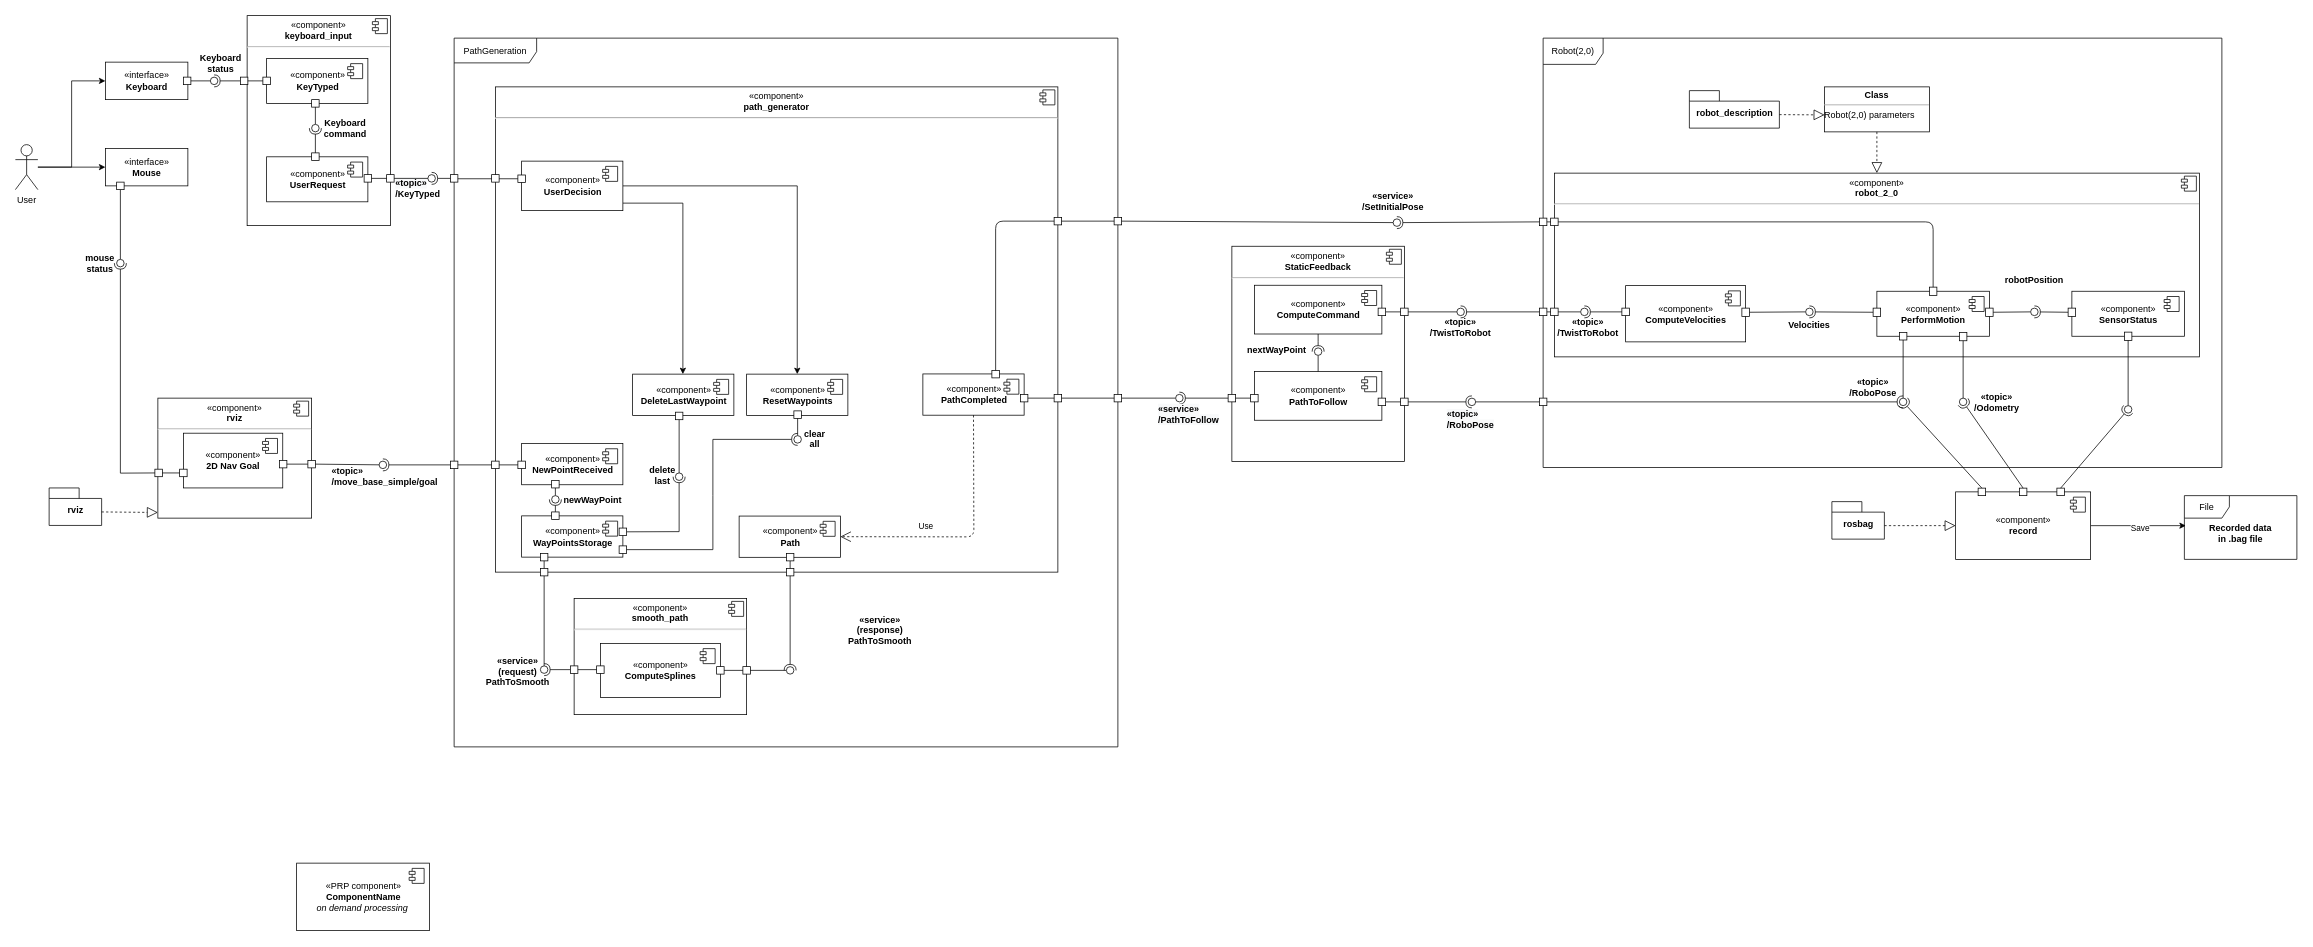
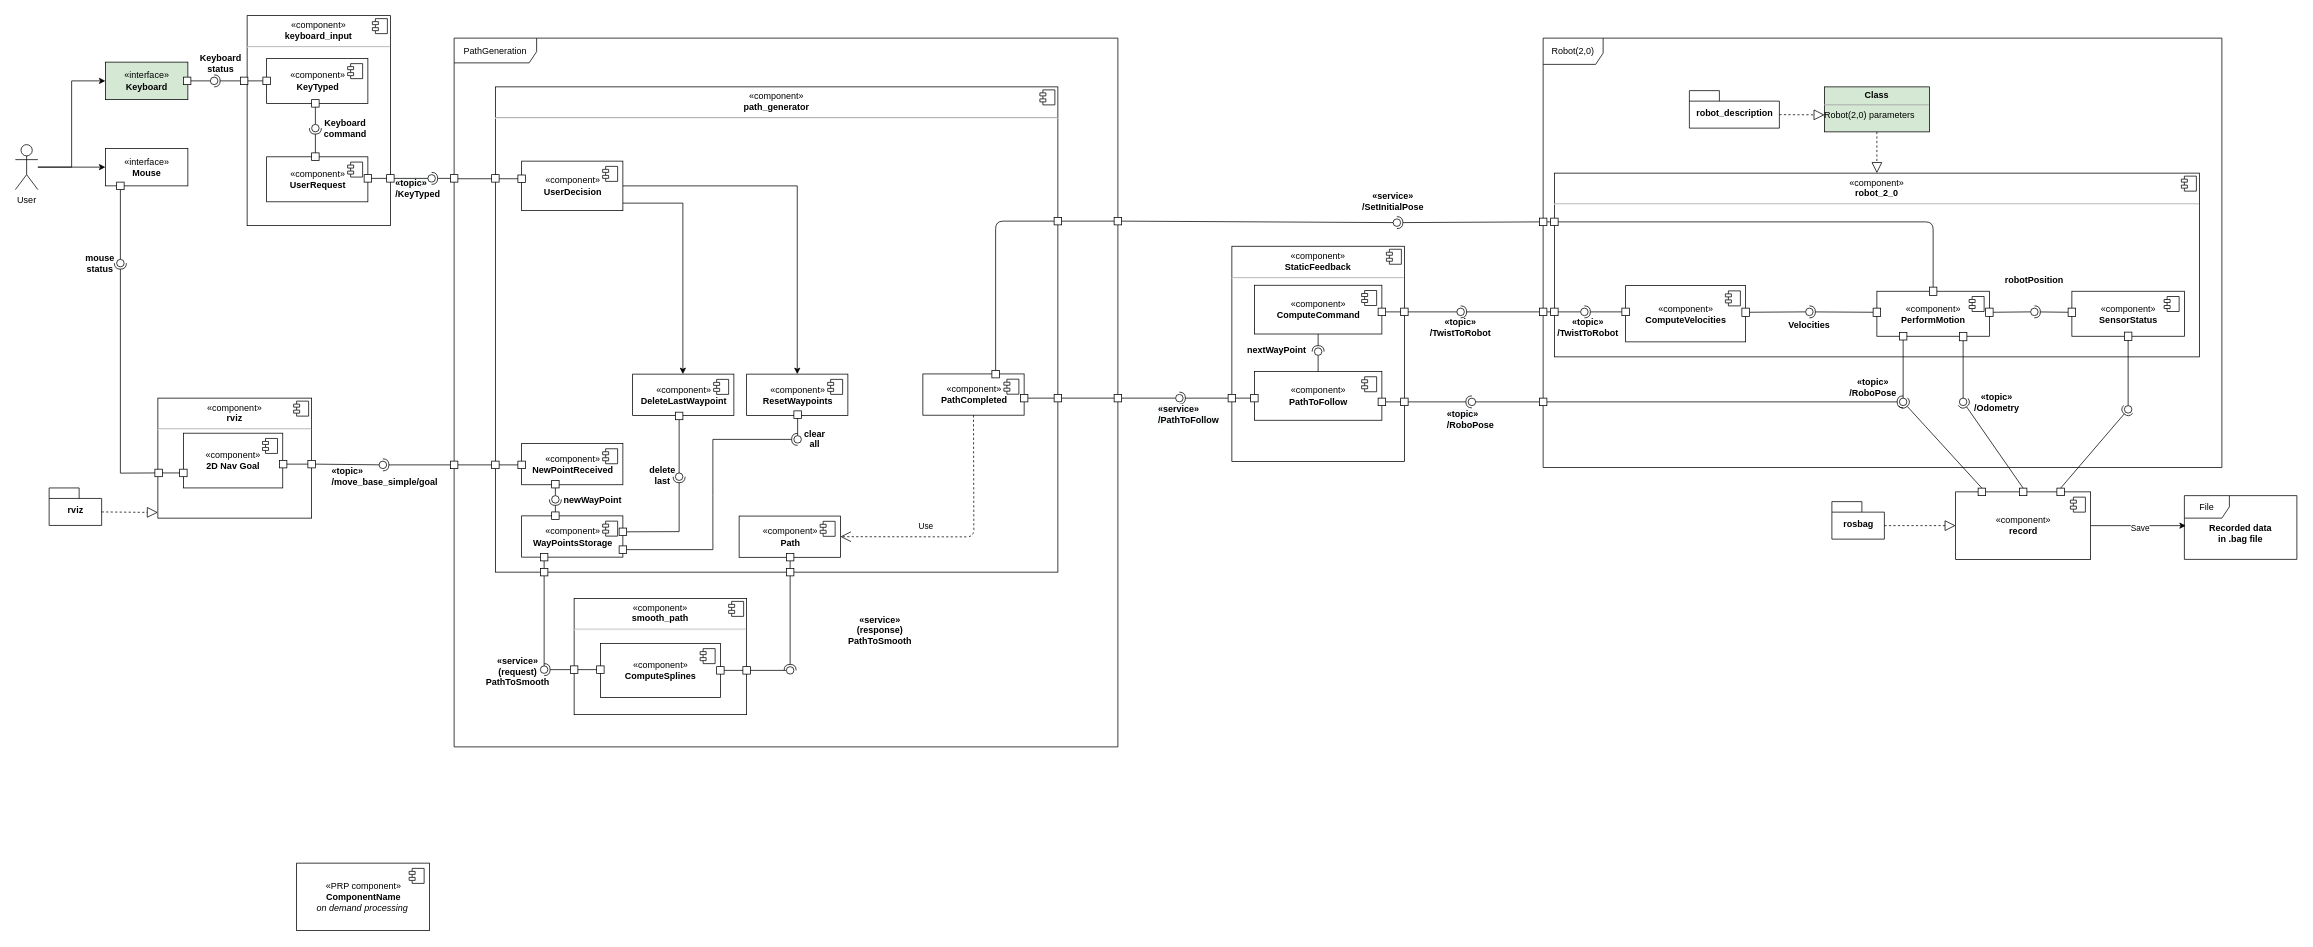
node "«interface» Keyboard": fillcolor #ffffff -> #d5e8d4
node "Class Robot(2,0) parameters": fillcolor #ffffff -> #d5e8d4
